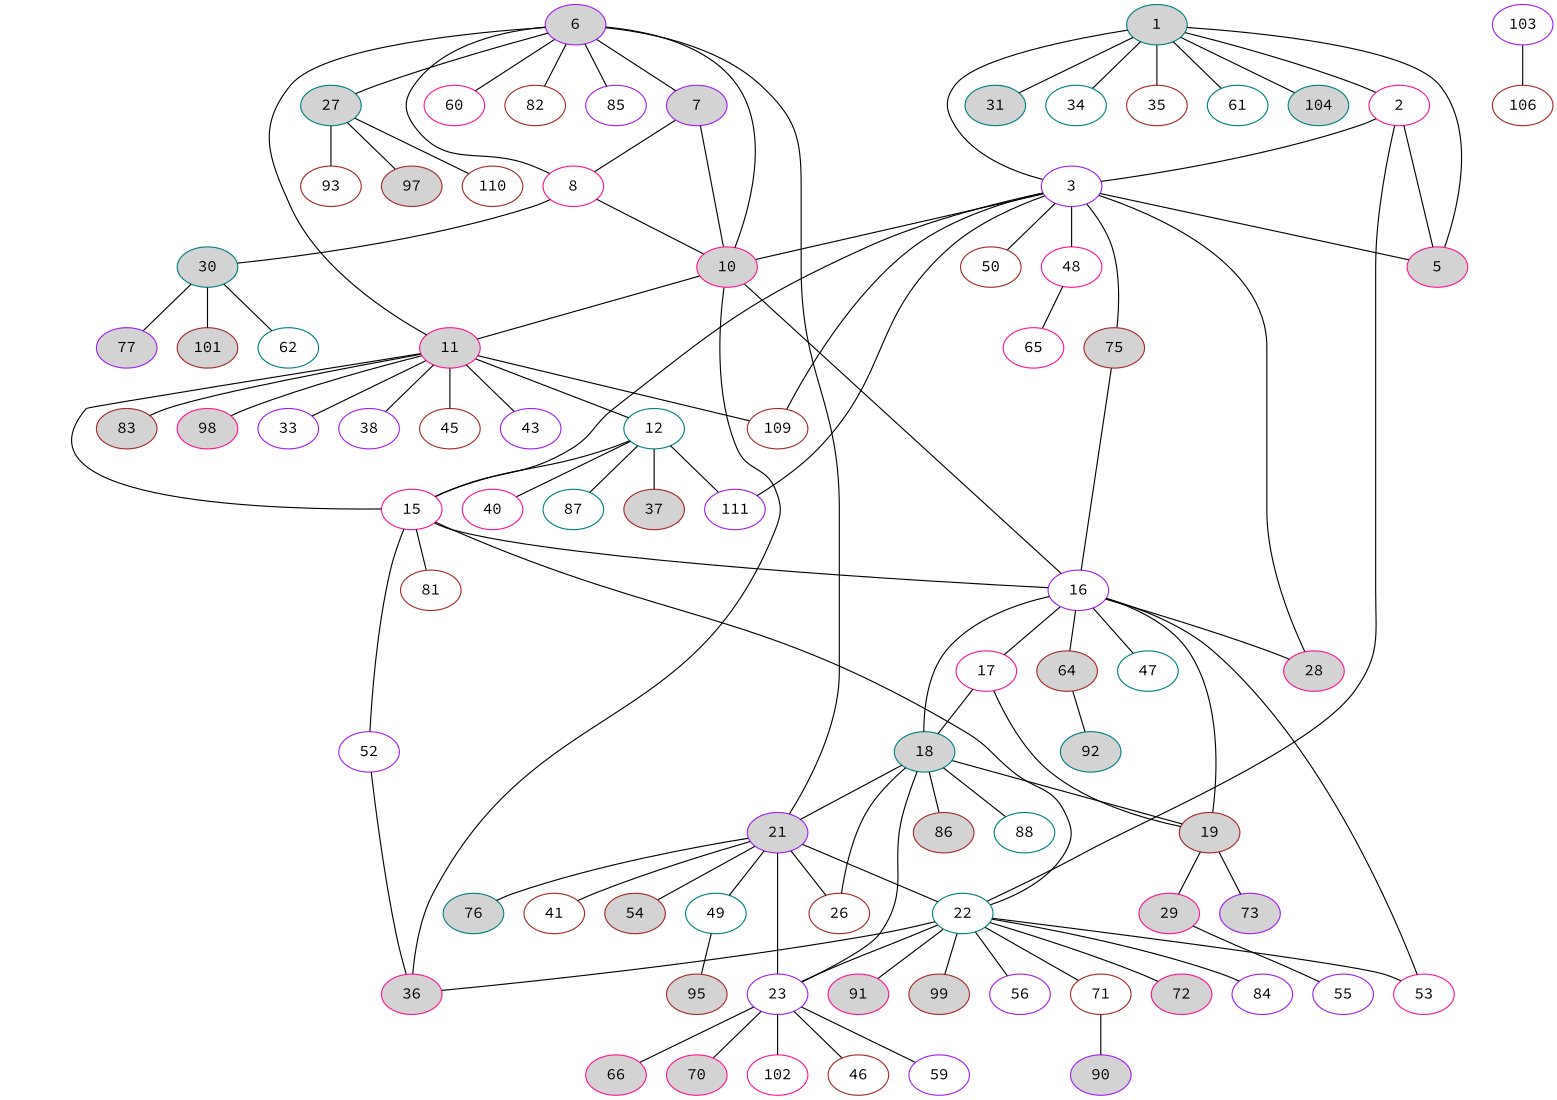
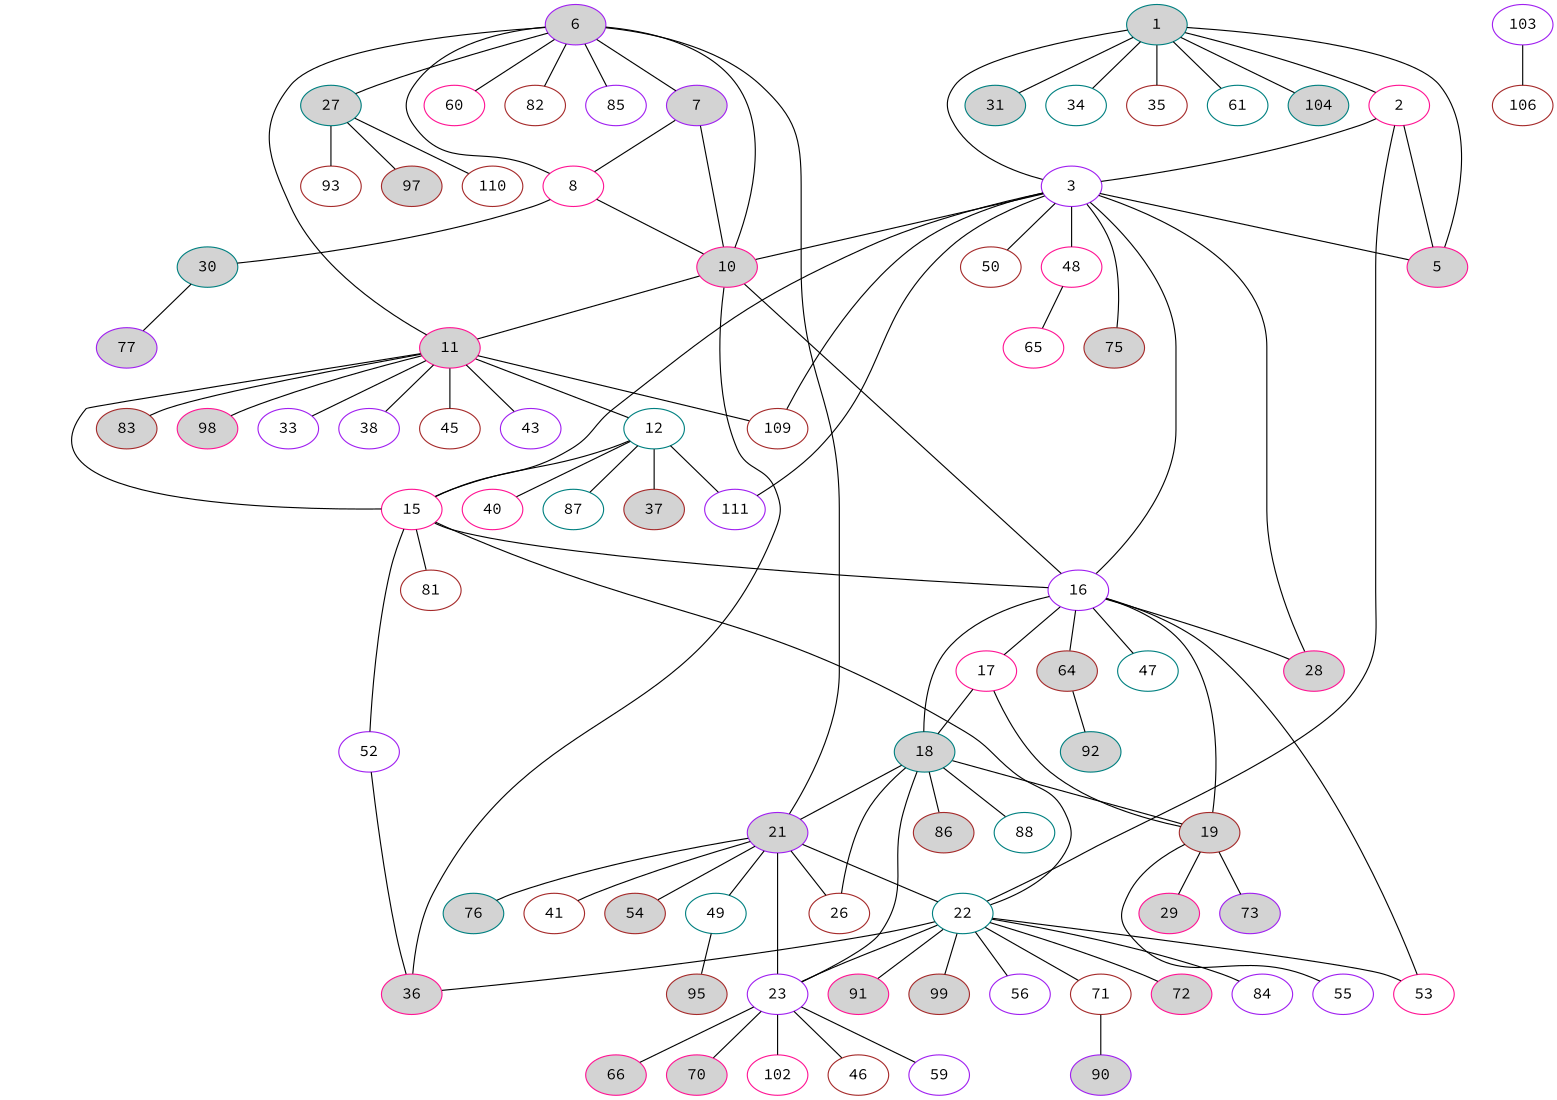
node "101": removed
node "62": removed
edge "75" -- "16": now "3" -- "16"
edge "29" -- "55": now "19" -- "55"
